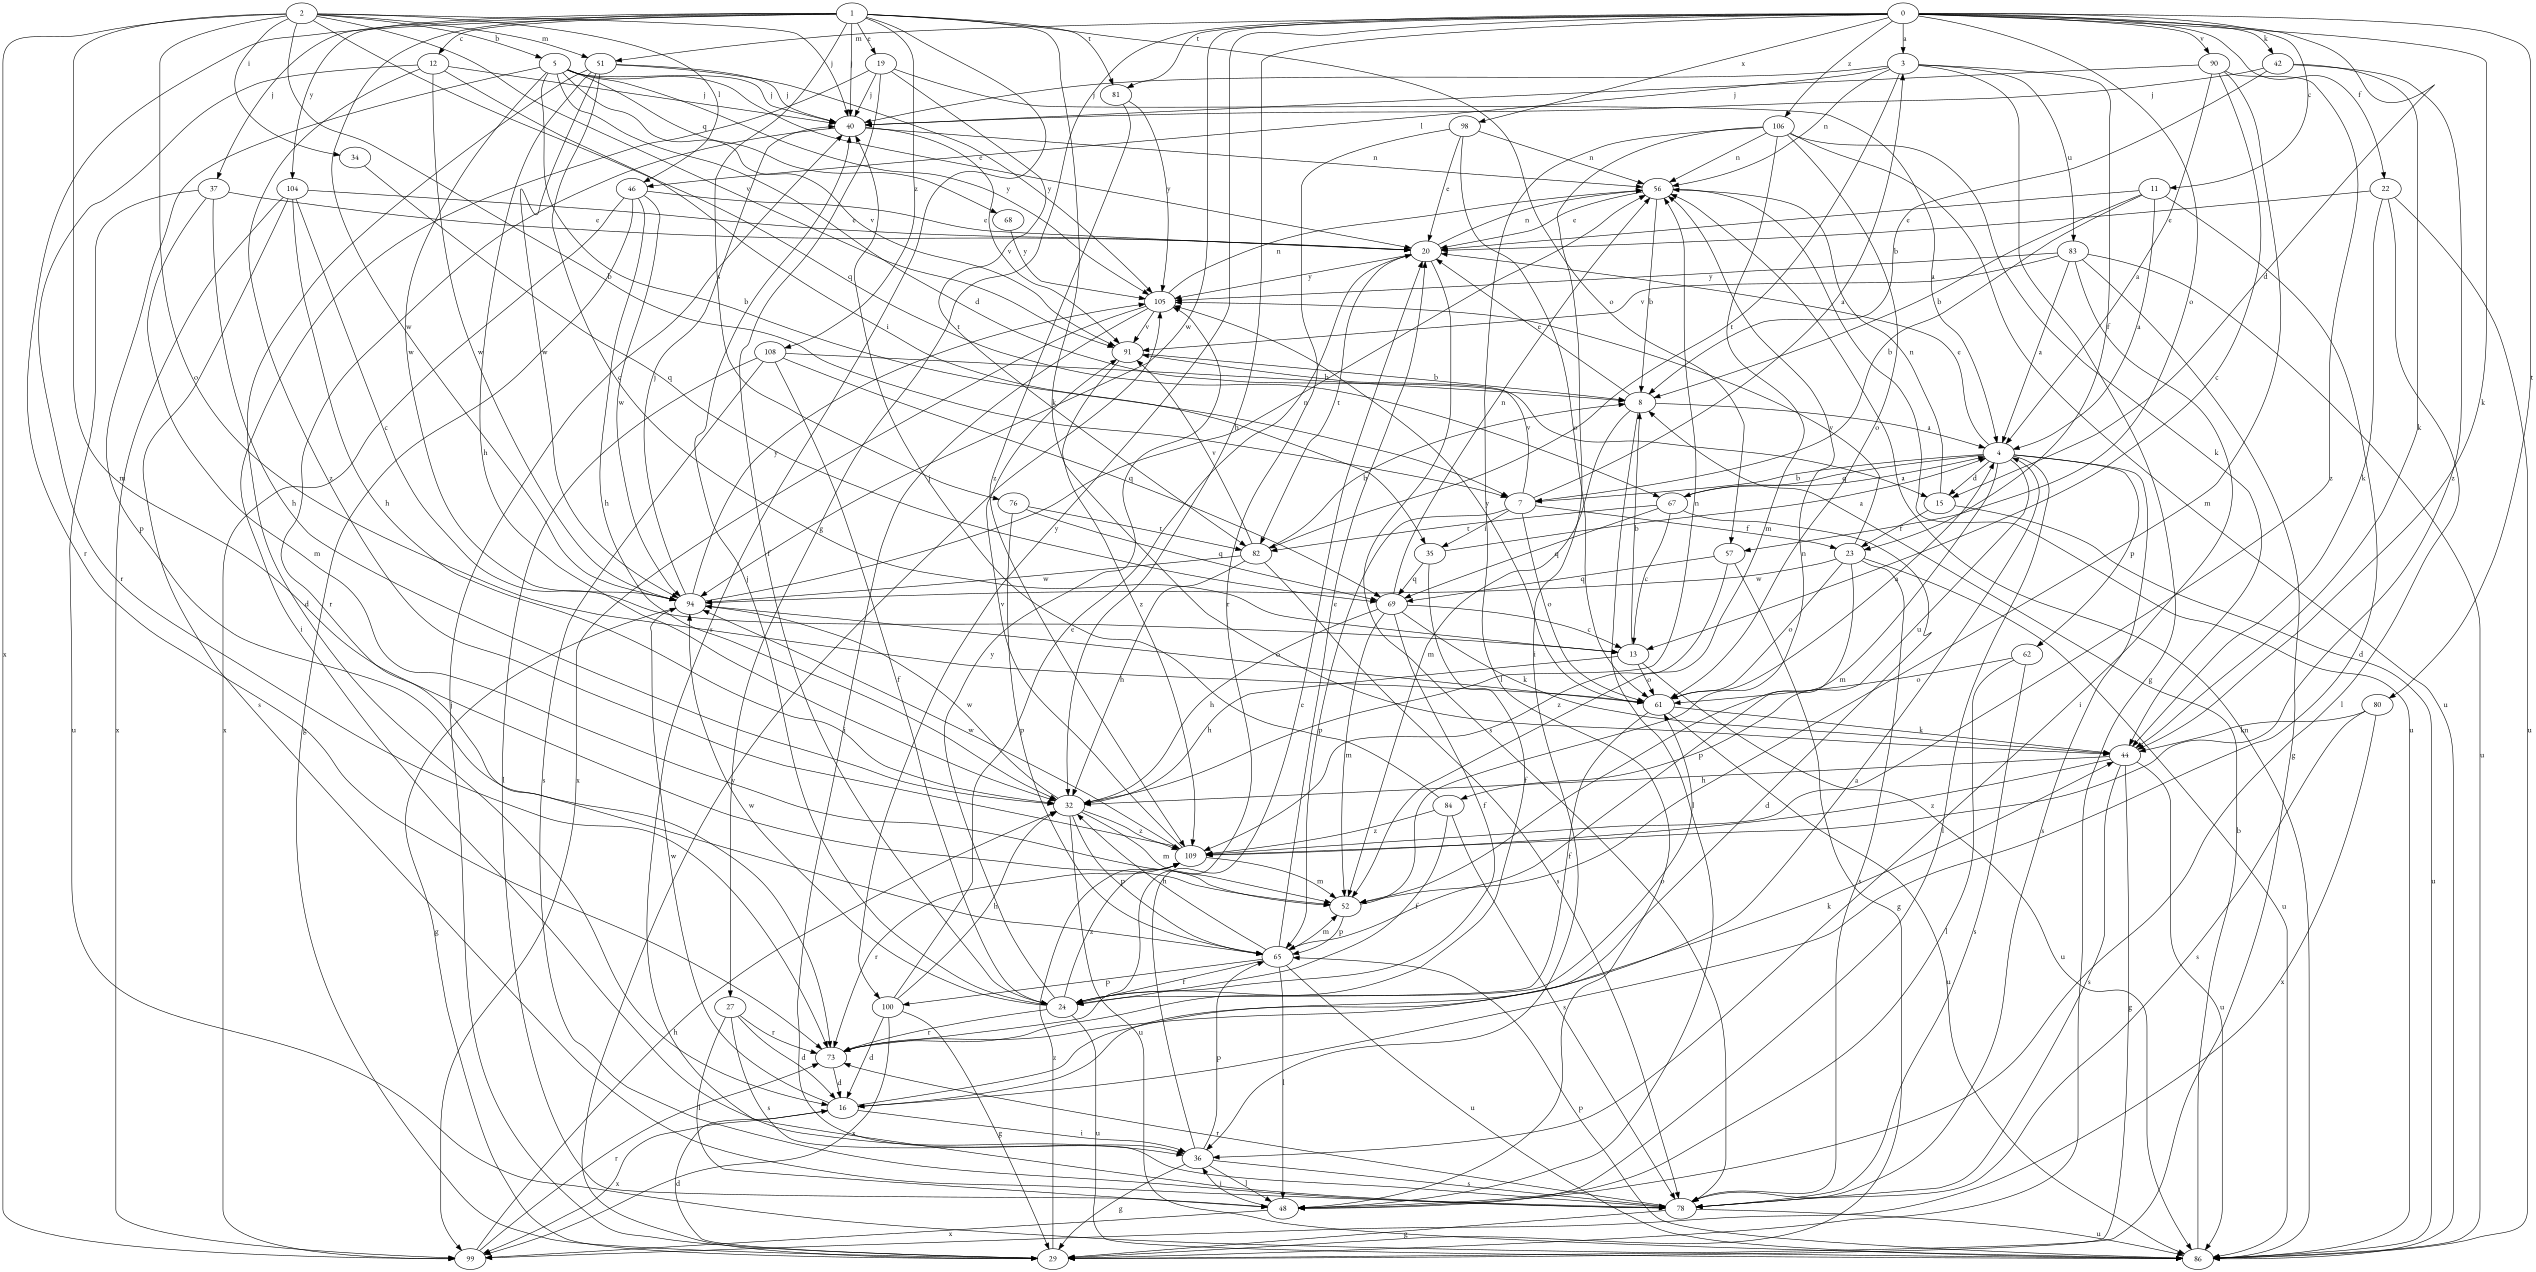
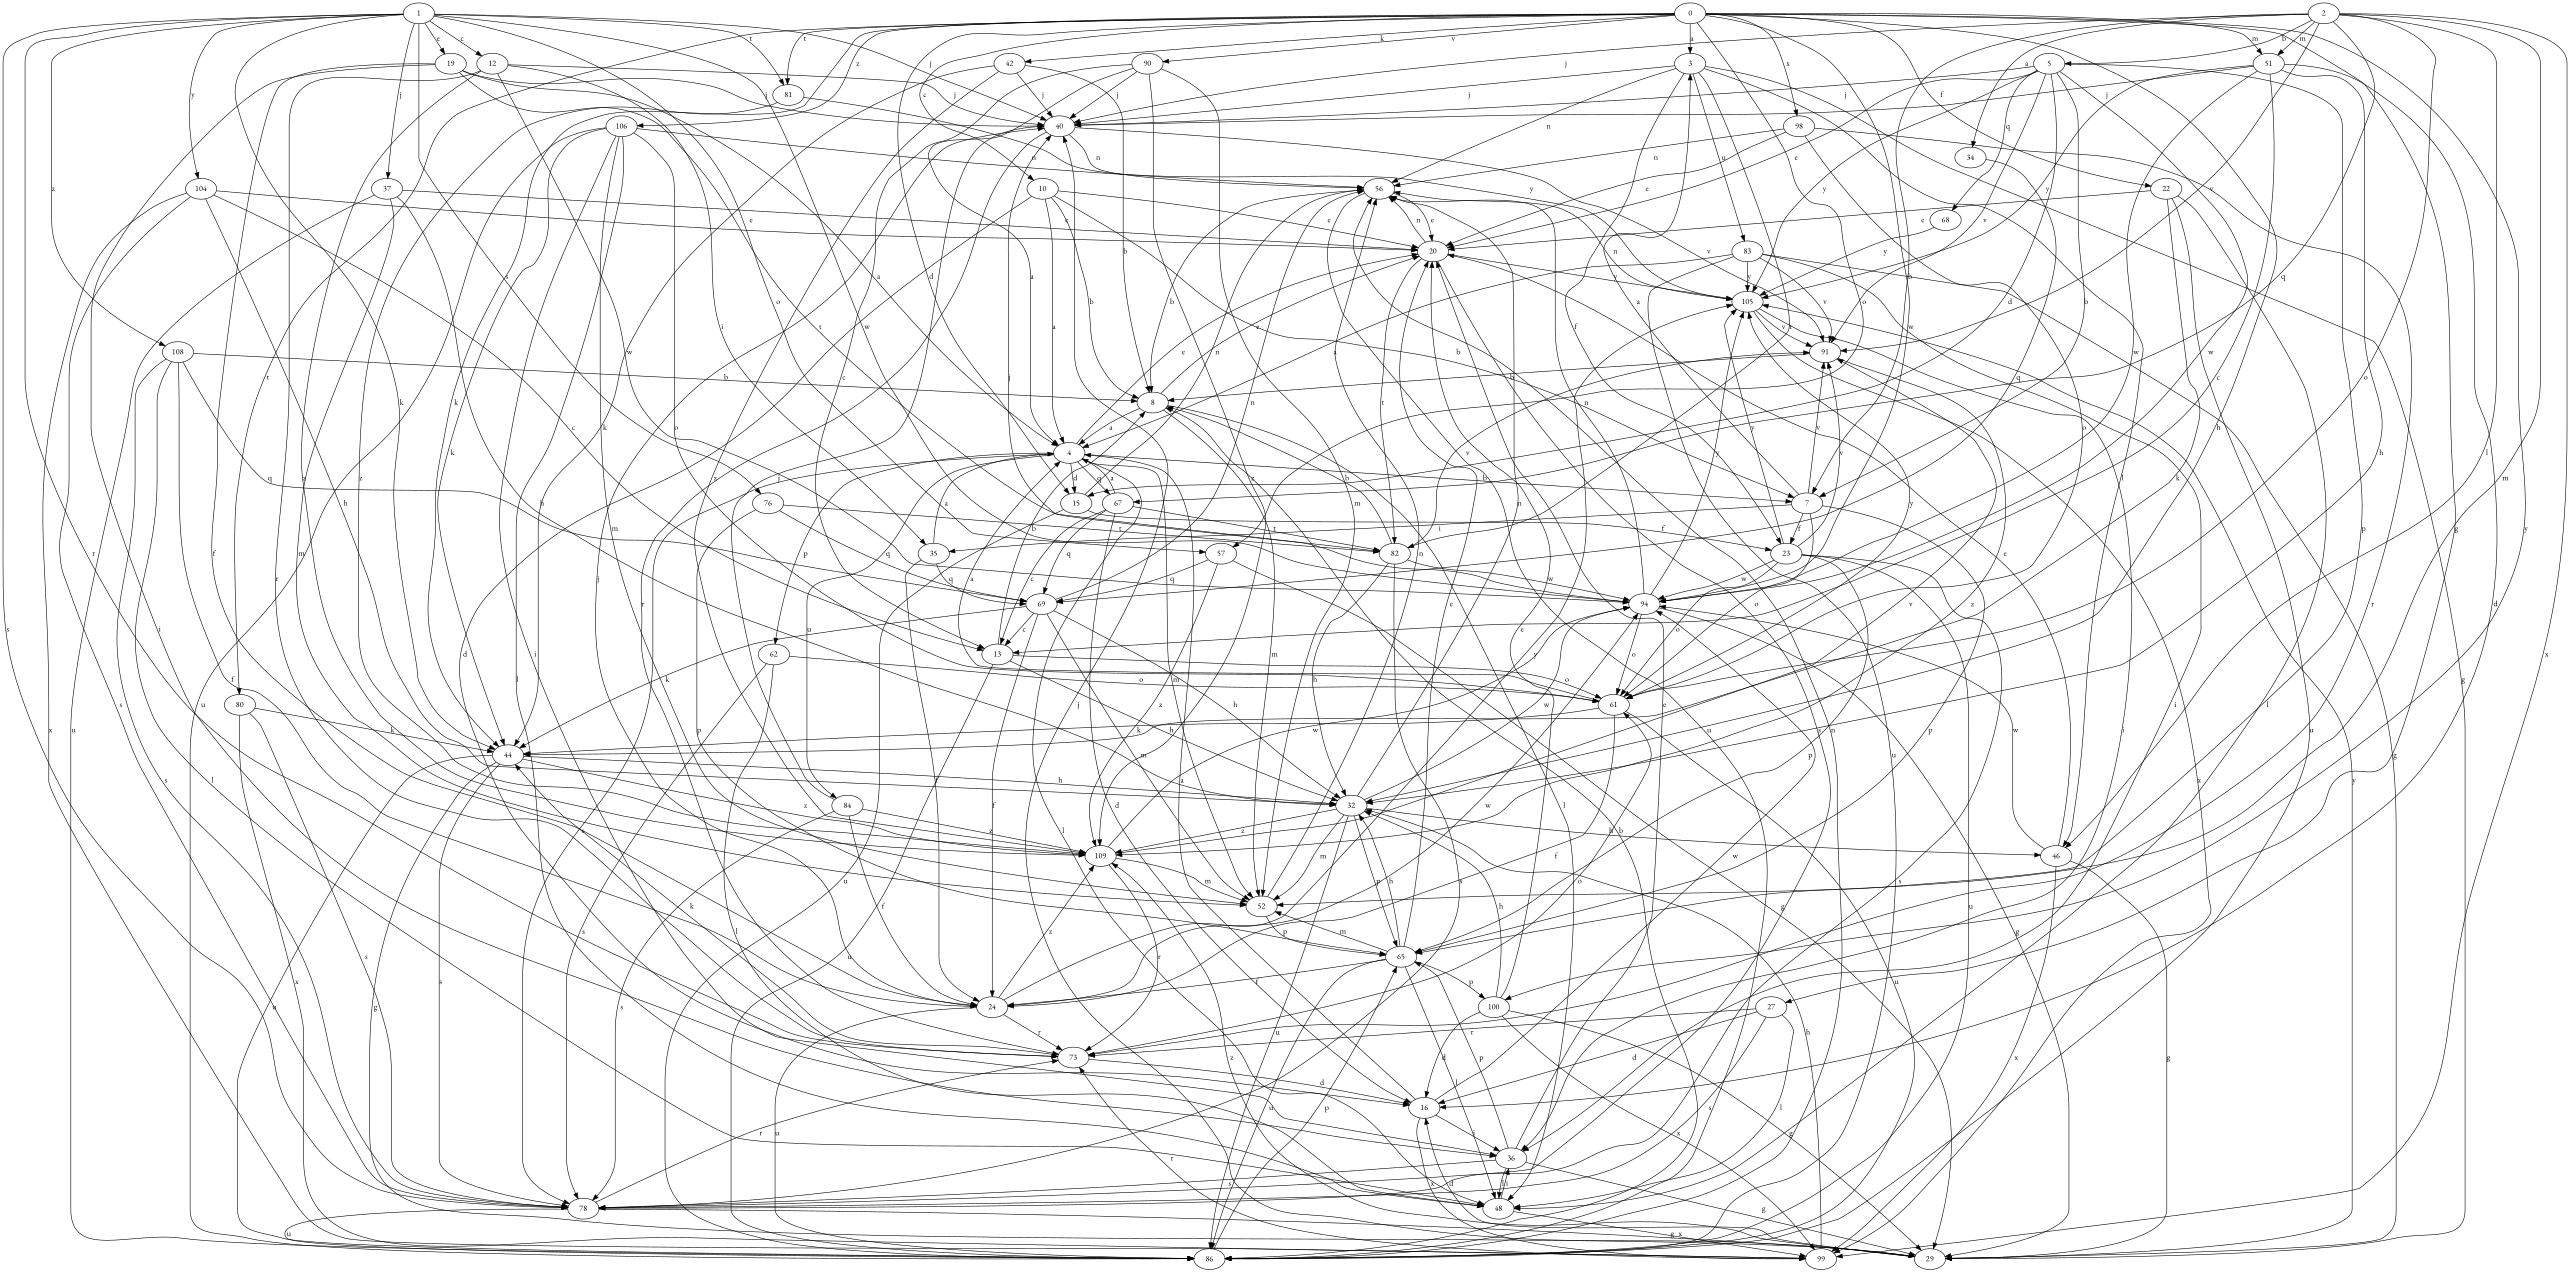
edge "2" -> "34": label "i" -> "a"
node "11": label "11" -> "10"
edge "23" -> "91": added, label "v"
edge "46" -> "32": reversed
